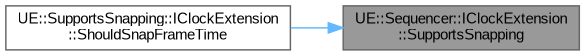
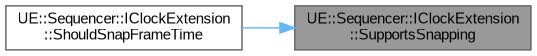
node "UE::SupportsSnapping::IClockExtension ::ShouldSnapFrameTime": label "UE::SupportsSnapping::IClockExtension ::ShouldSnapFrameTime" -> "UE::Sequencer::IClockExtension ::ShouldSnapFrameTime"
